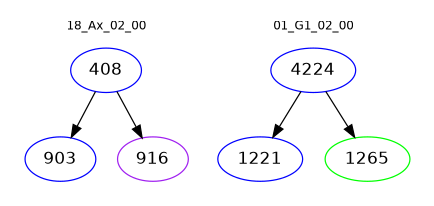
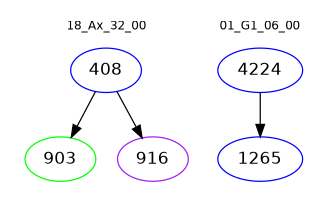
cluster "18_Ax_02_00": label "18_Ax_02_00" -> "18_Ax_32_00"
cluster "01_G1_02_00": label "01_G1_02_00" -> "01_G1_06_00"
node "903": color blue -> green
node "1221": removed
node "1265": color green -> blue
